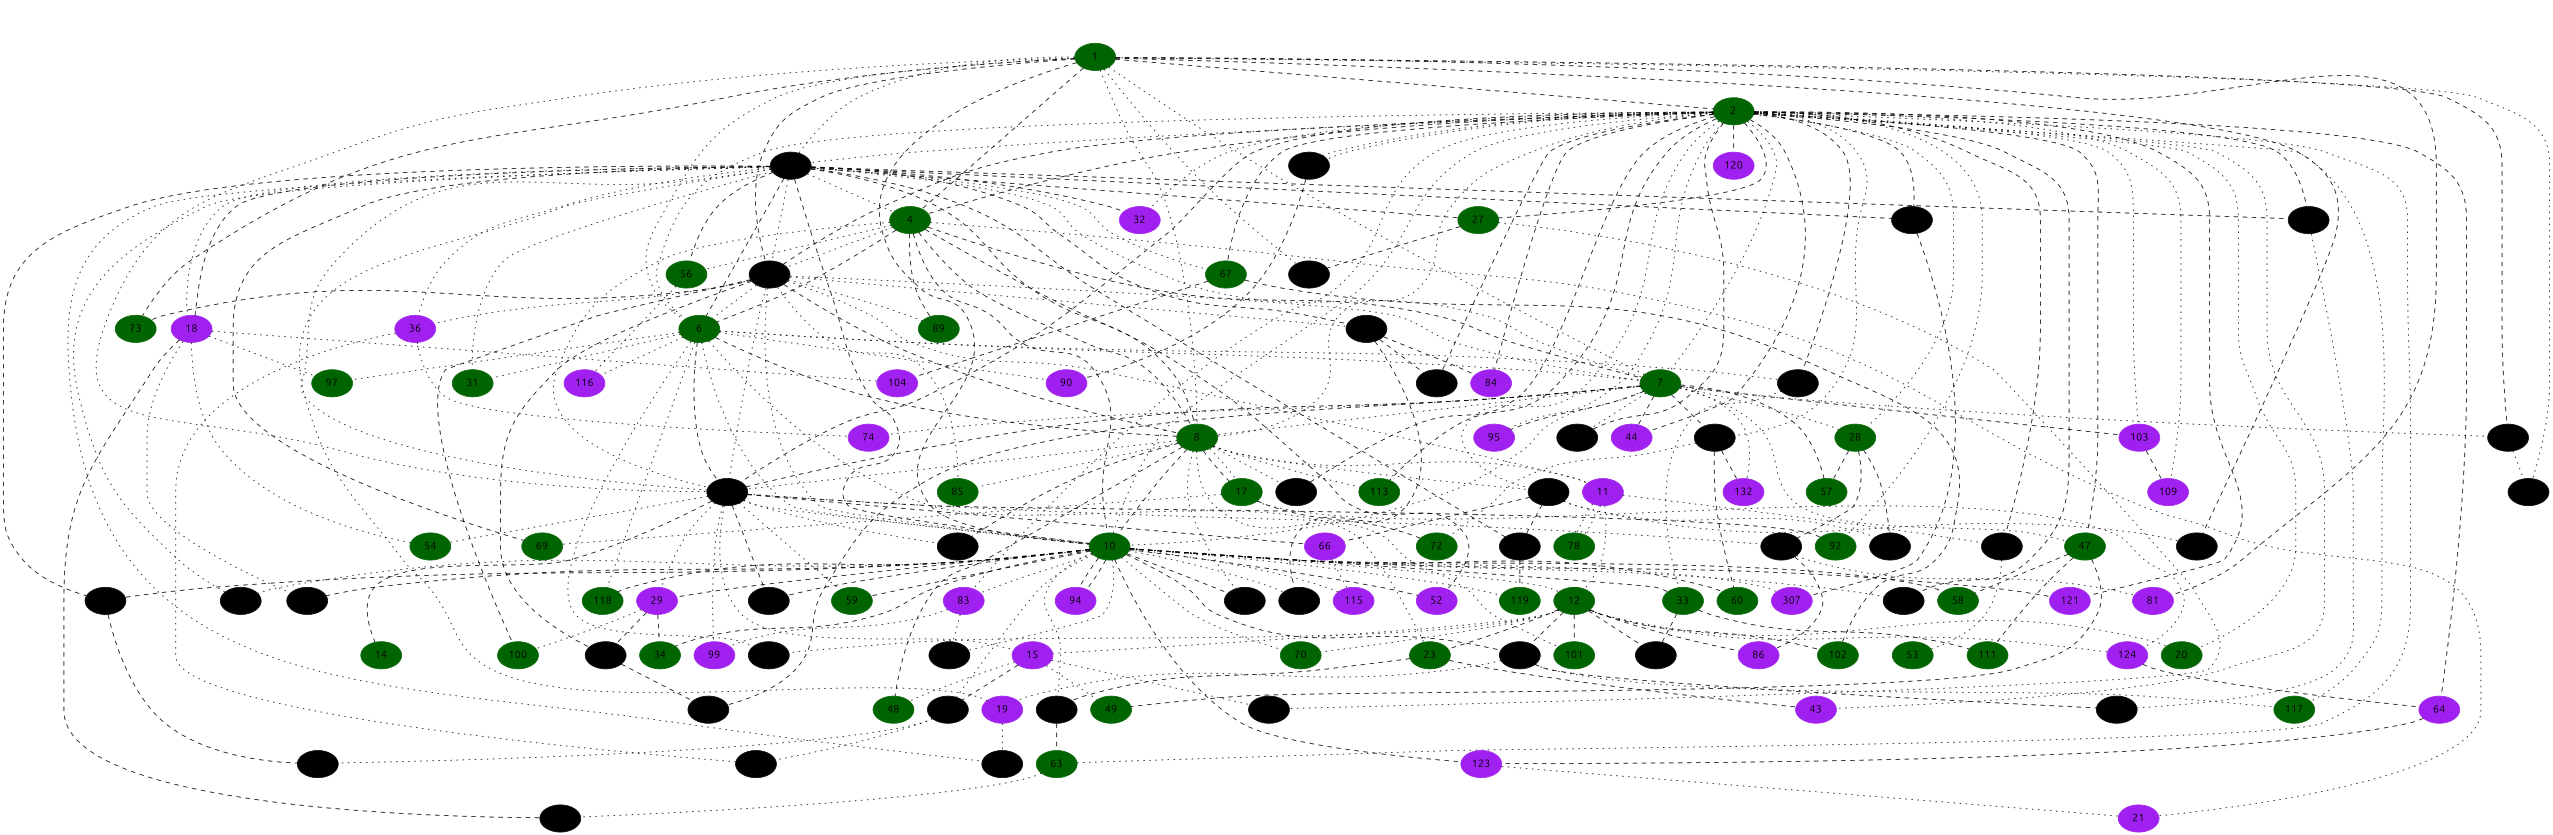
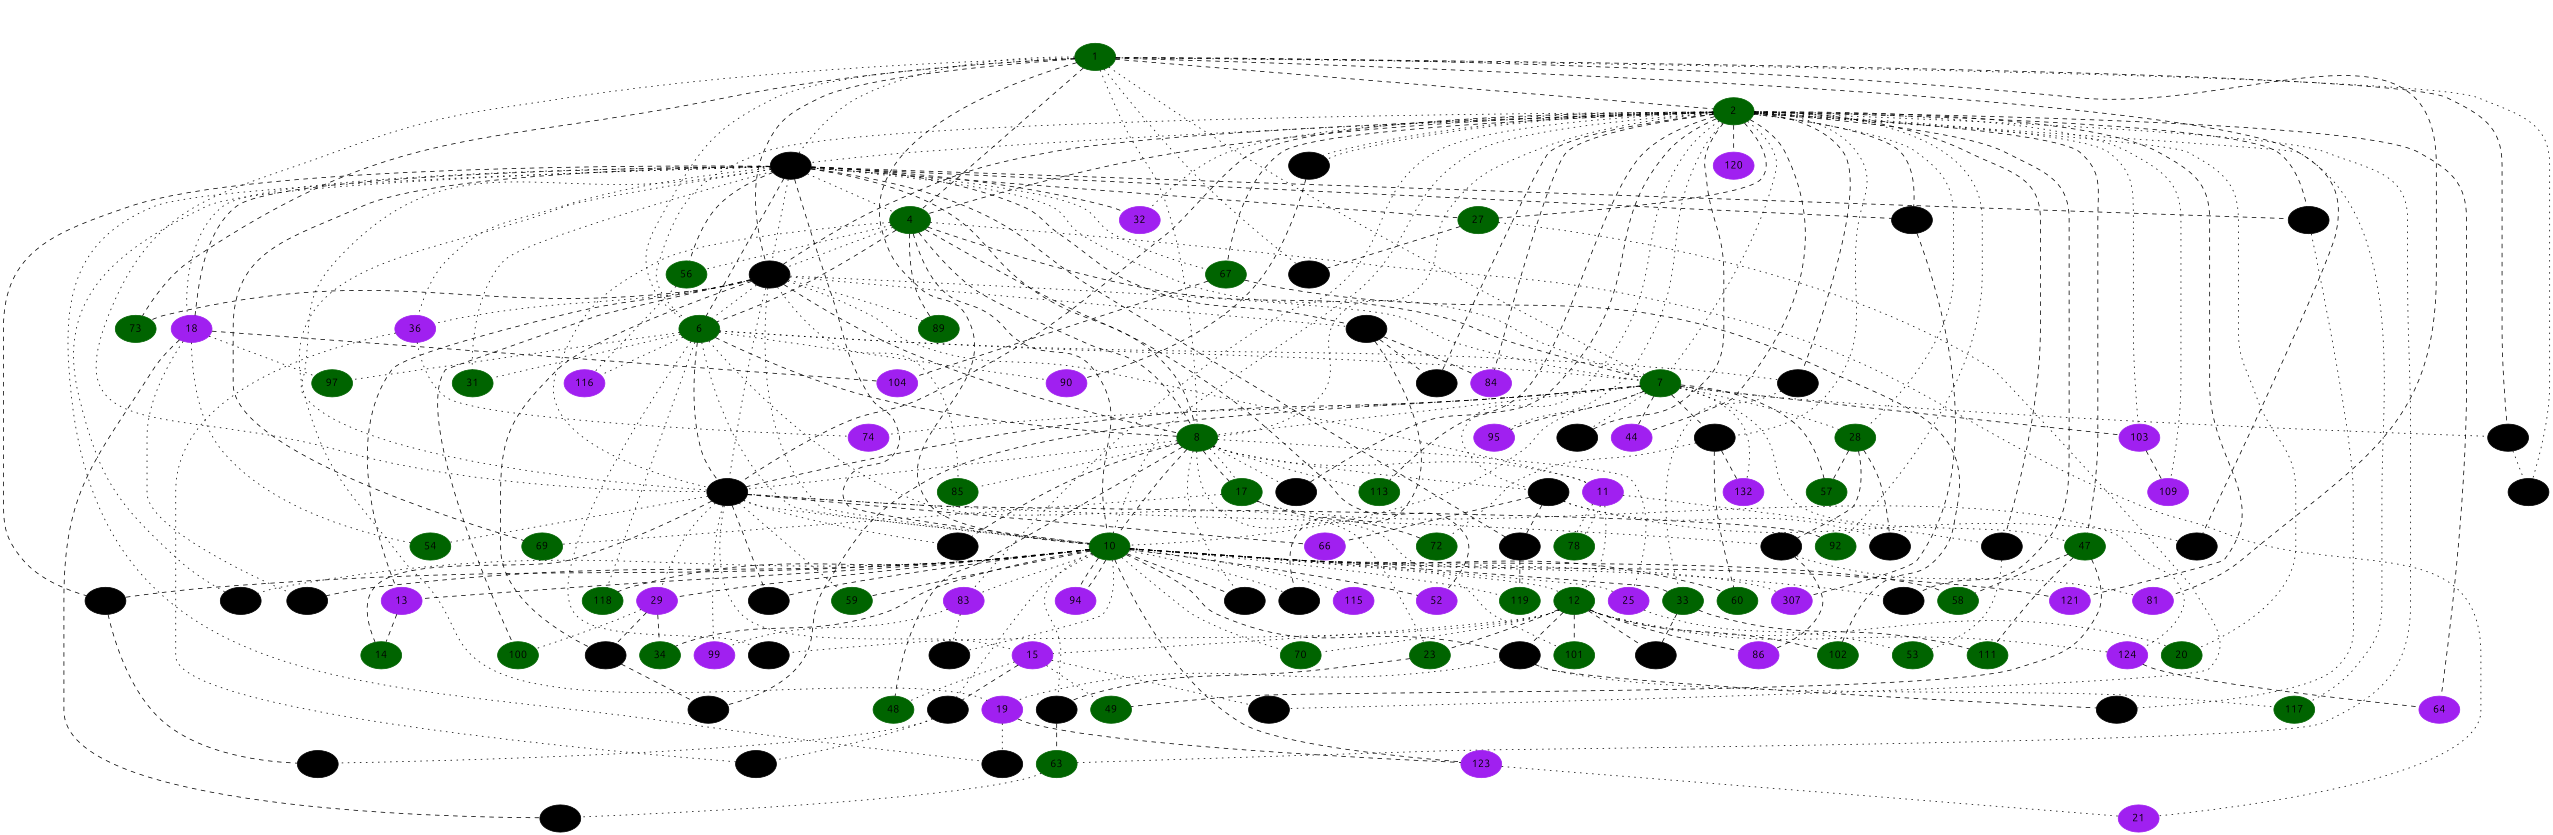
edge "18" -- "104": style dotted -> dashed
edge "66" -- "115": removed
node "13": added
node "25": added
node "43": removed
edge "64" -- "123": now "19" -- "123"
